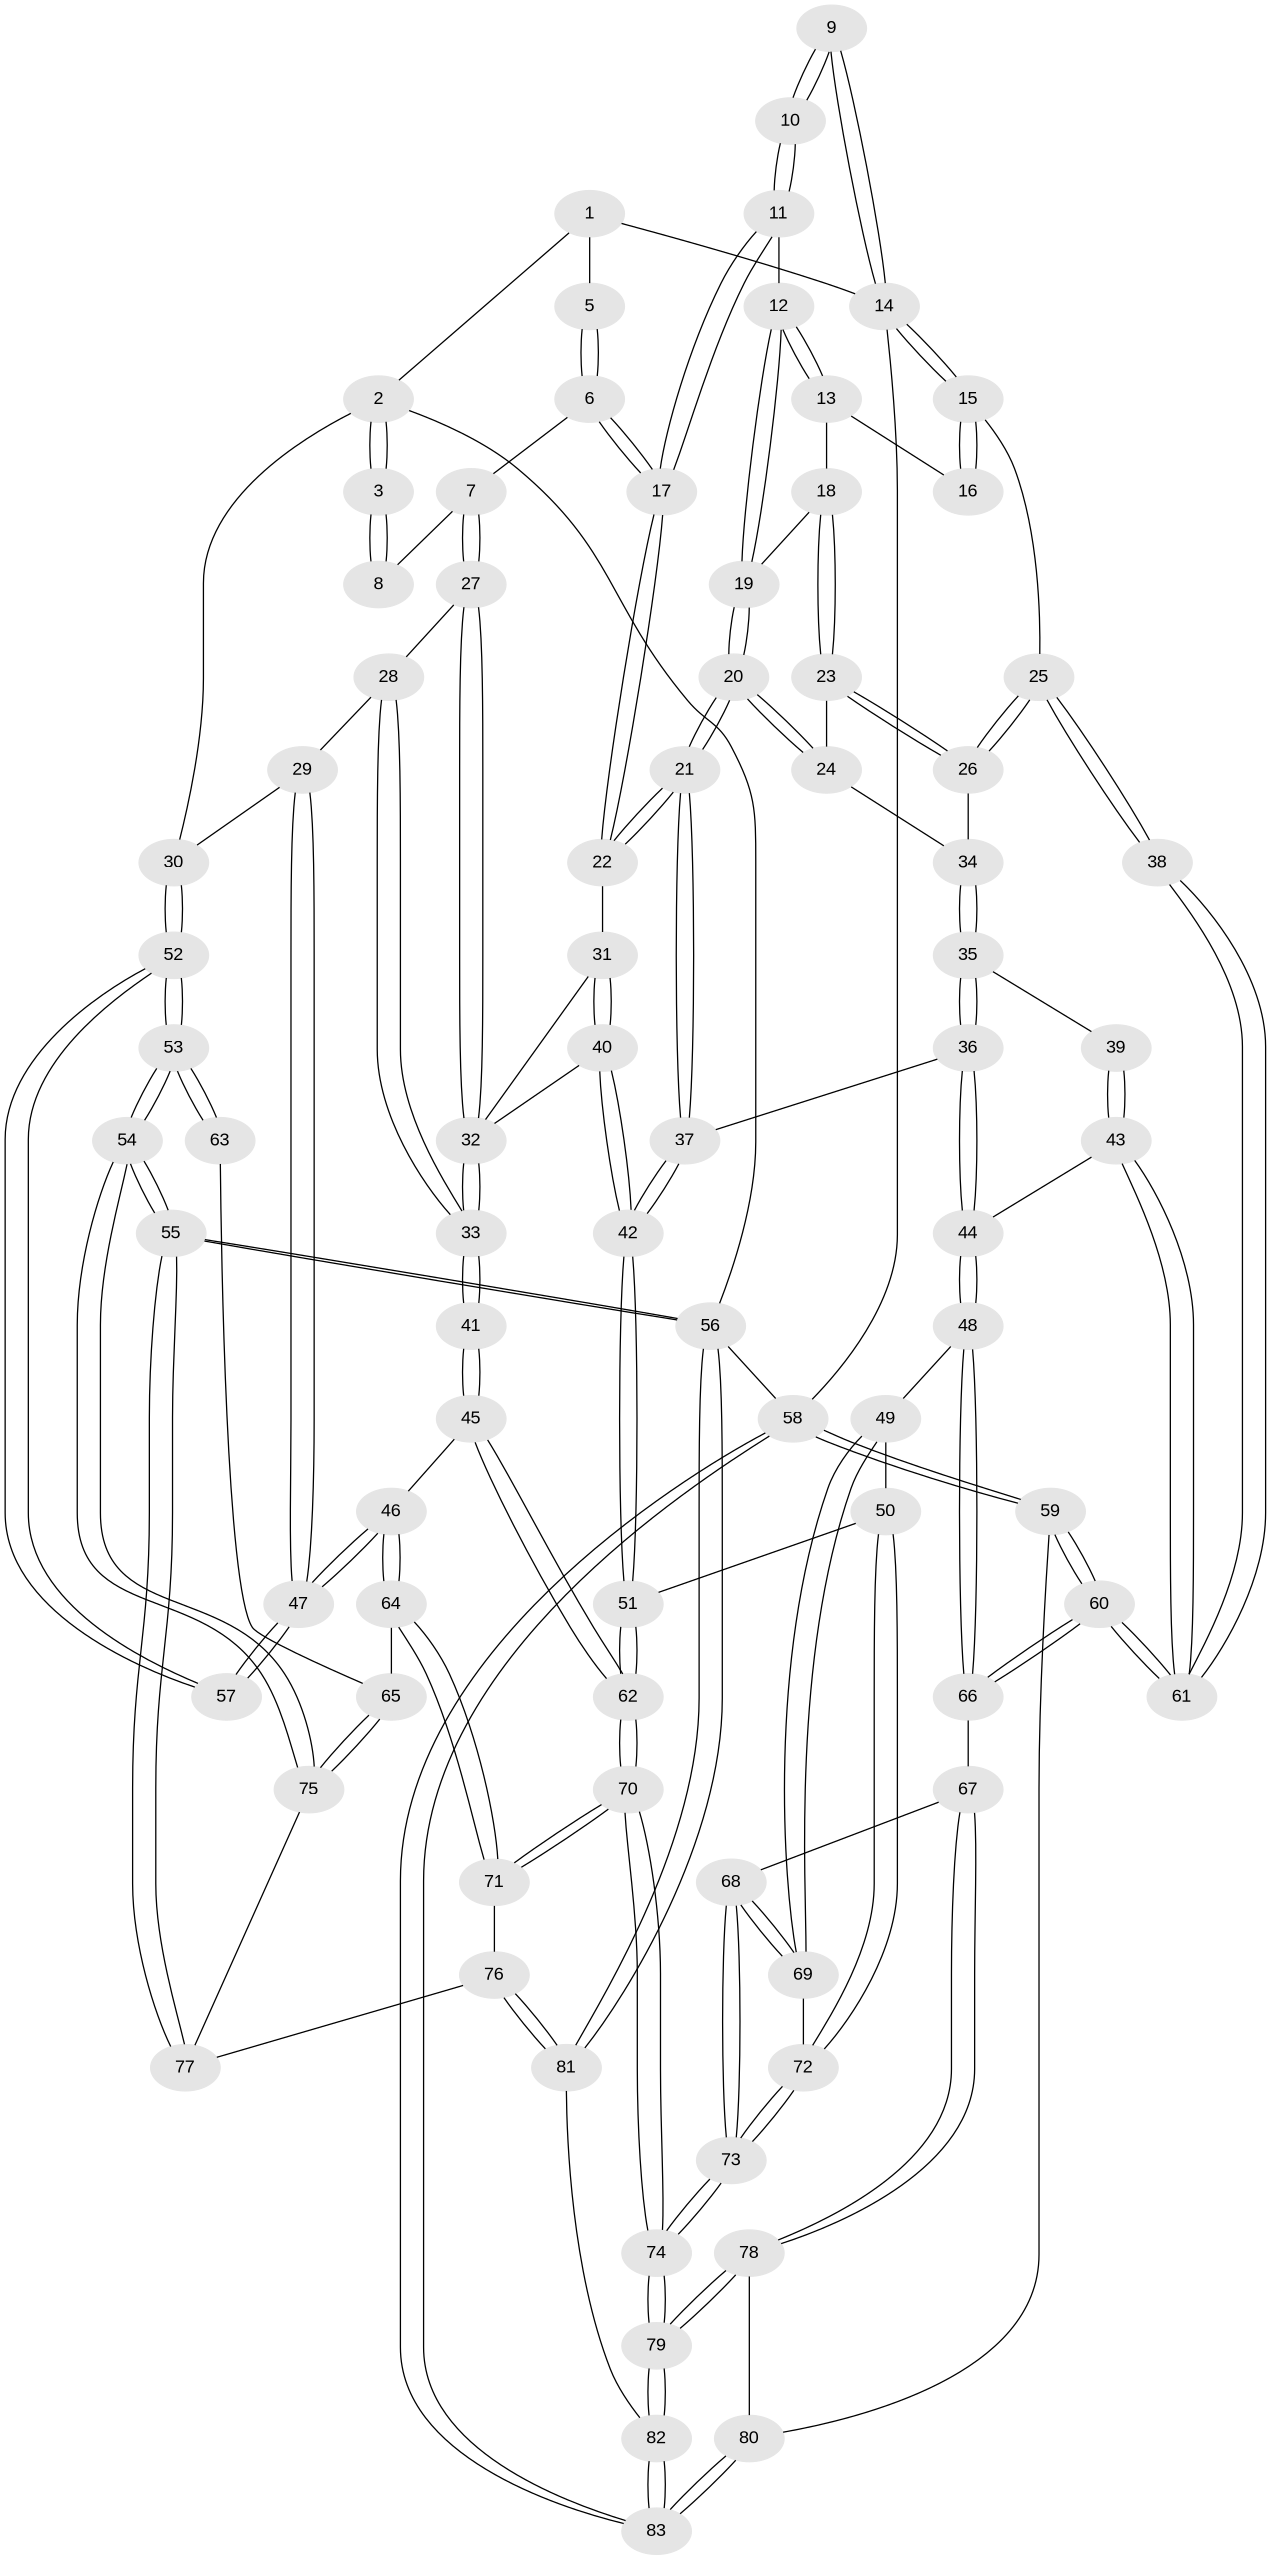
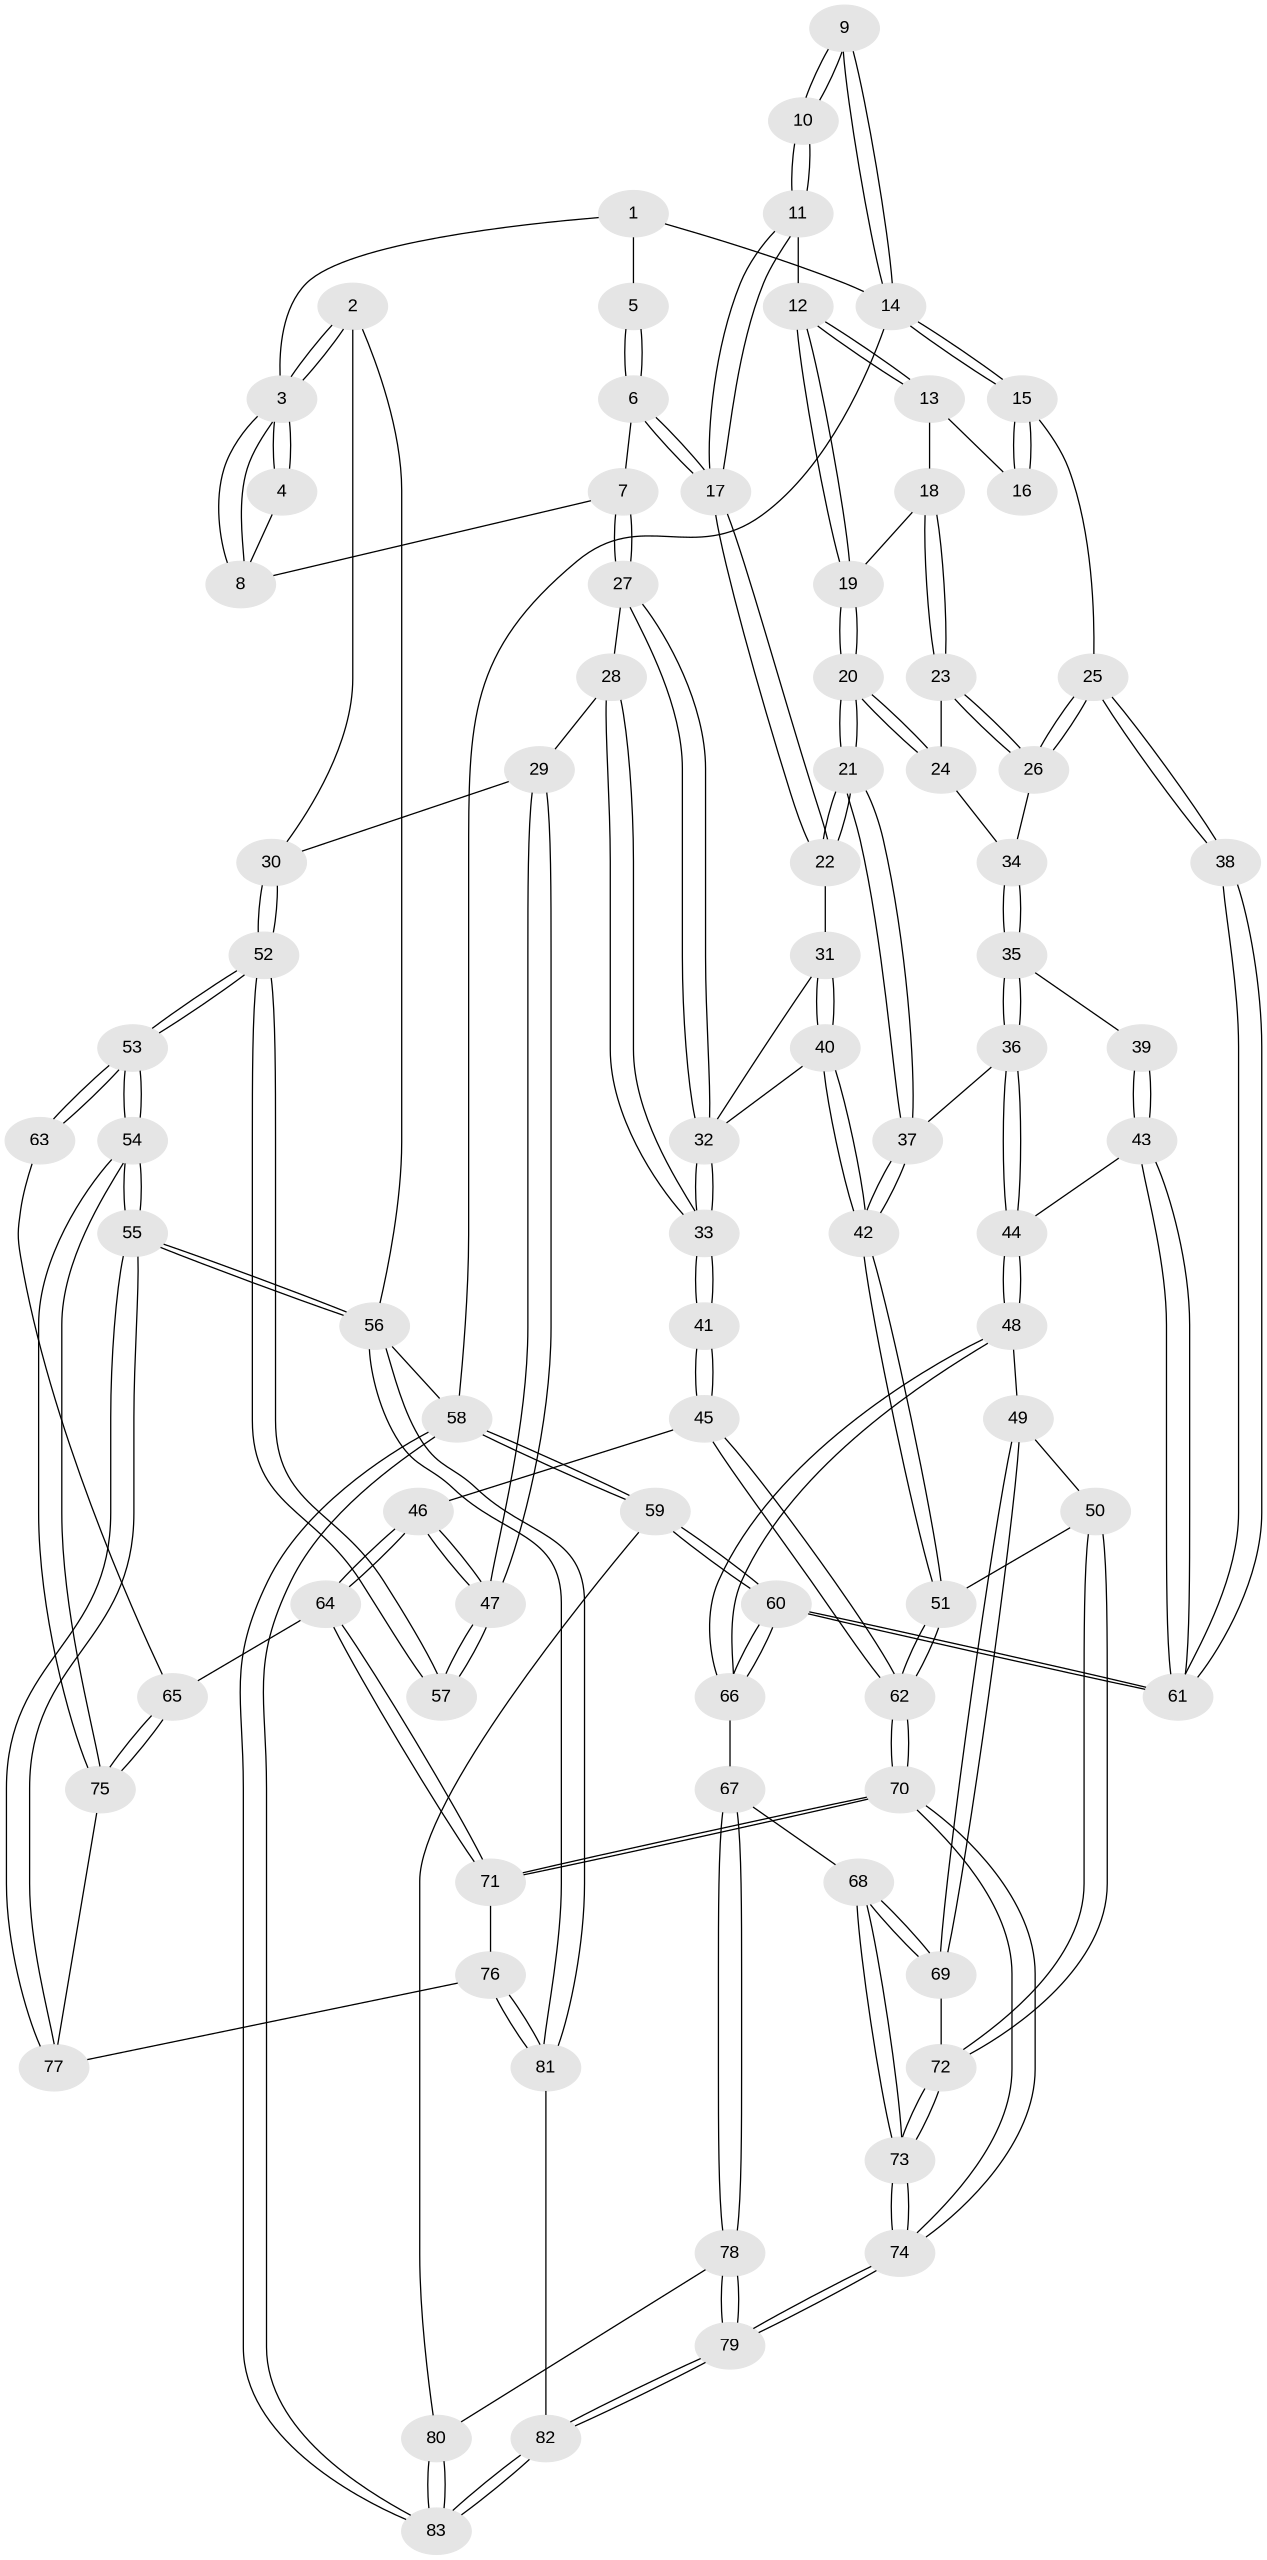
edge "1" -- "2": now "1" -- "3"
node "4": added
